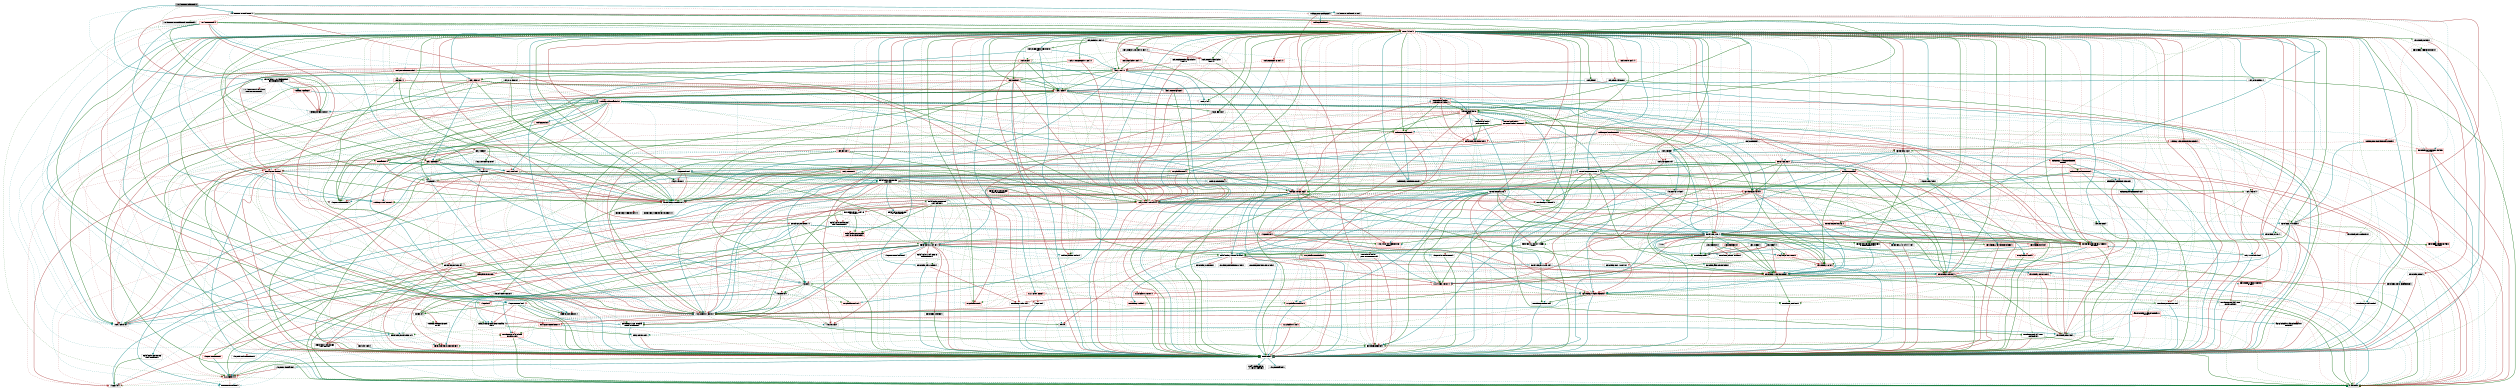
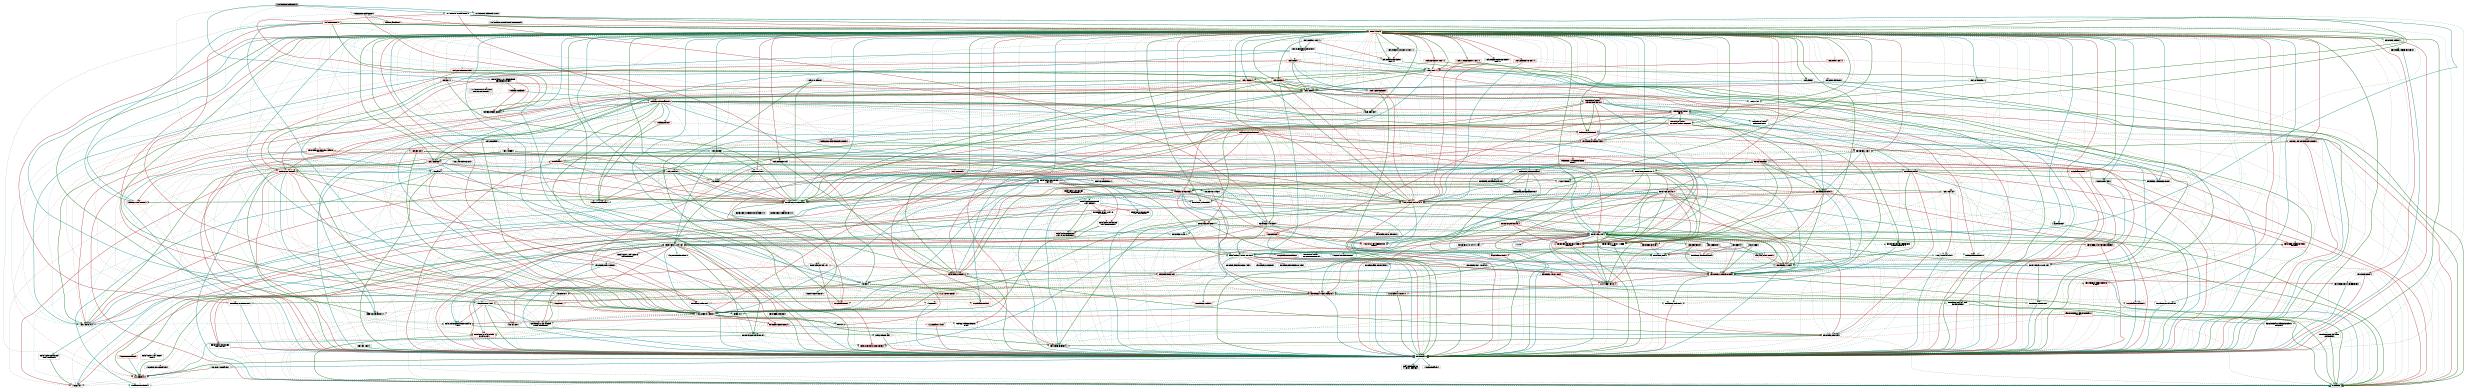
node "Serialization/ArchiveCook Data.h": added
